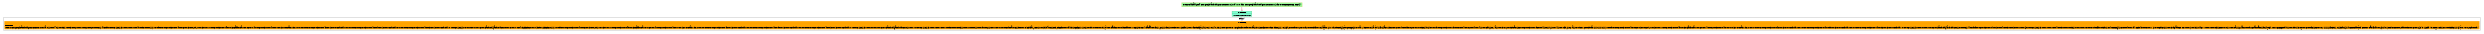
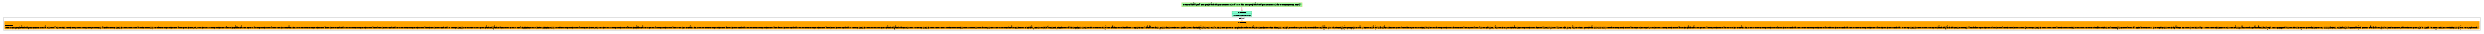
cluster "R(6:1)": label "R(6:1)" -> "R(1:1)"
